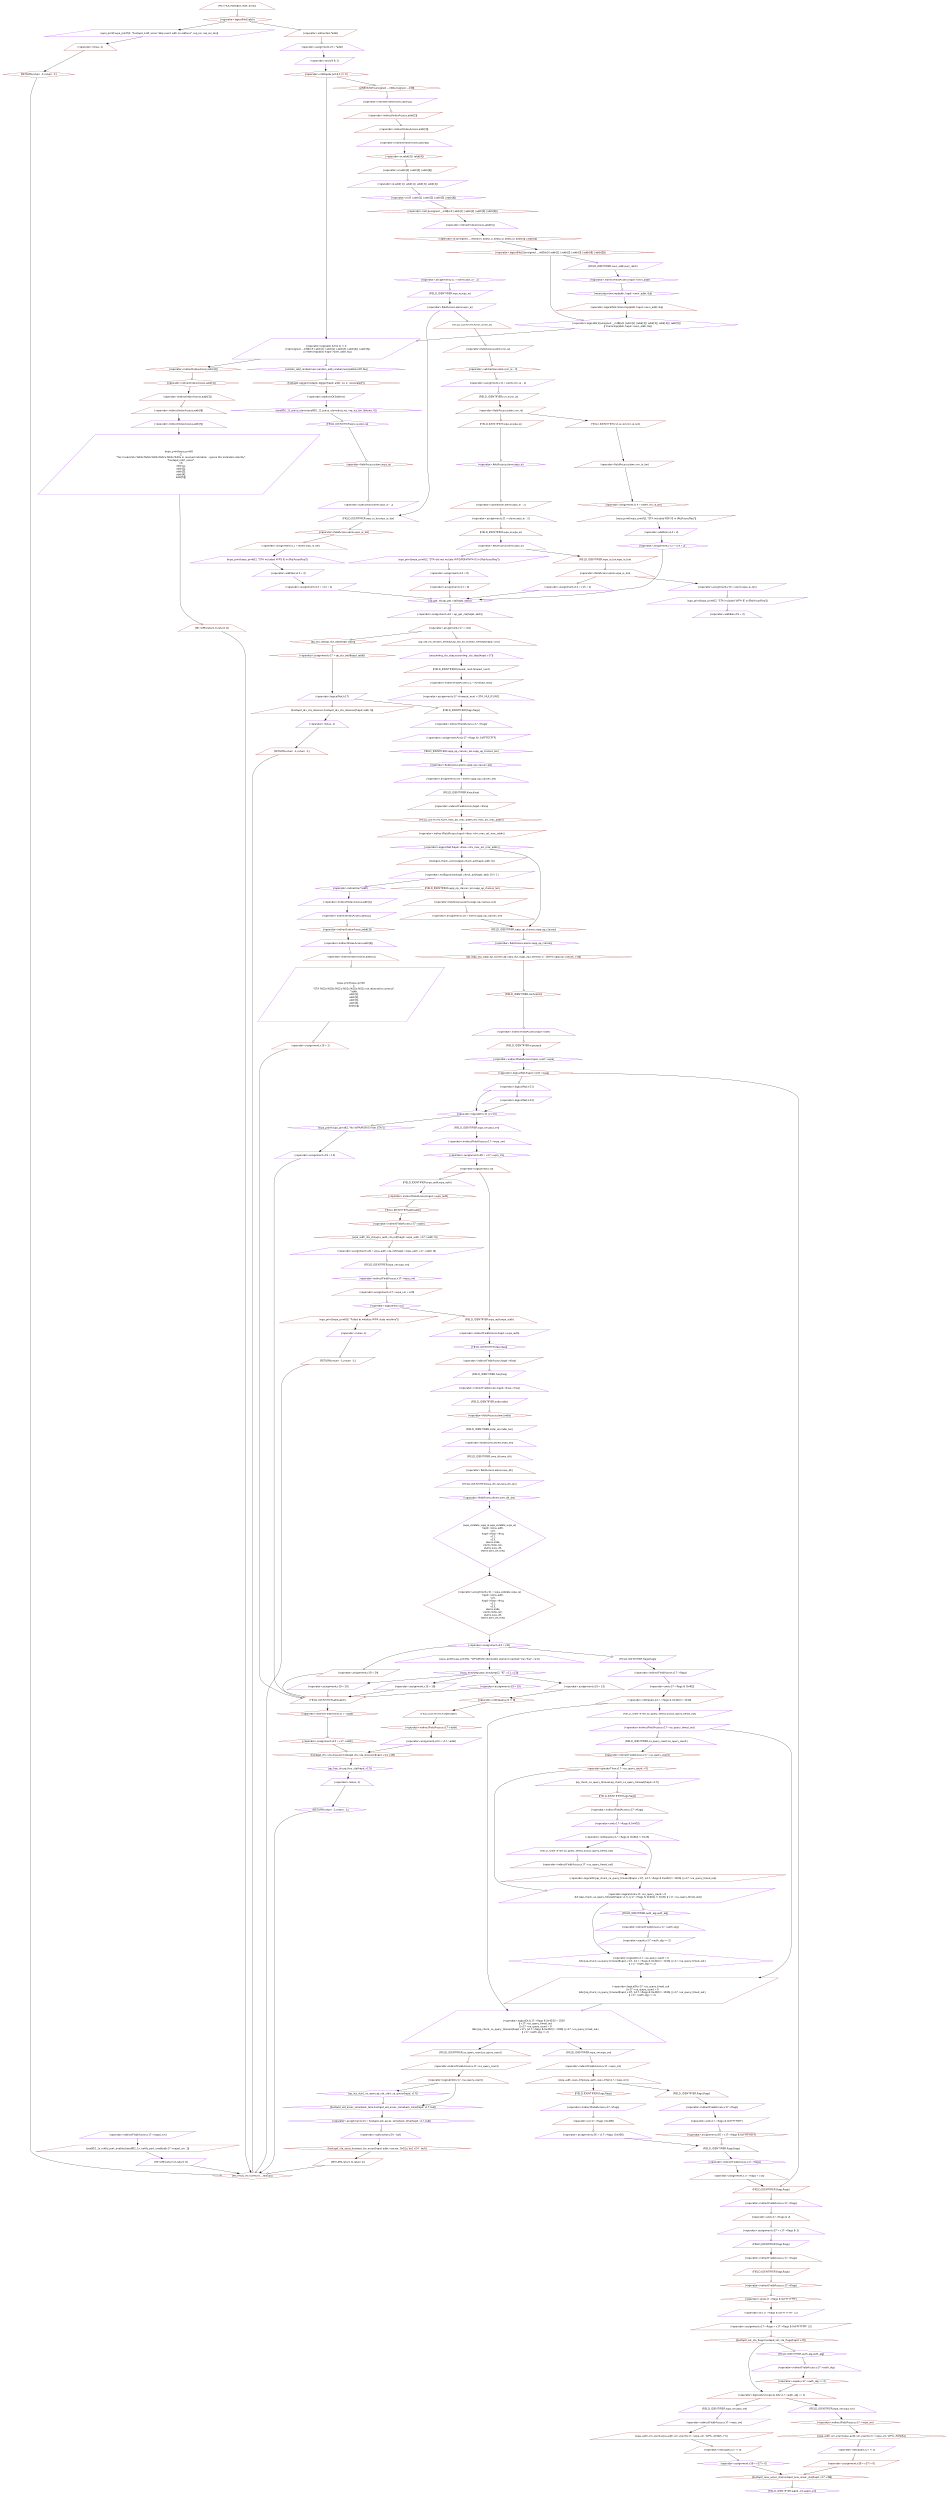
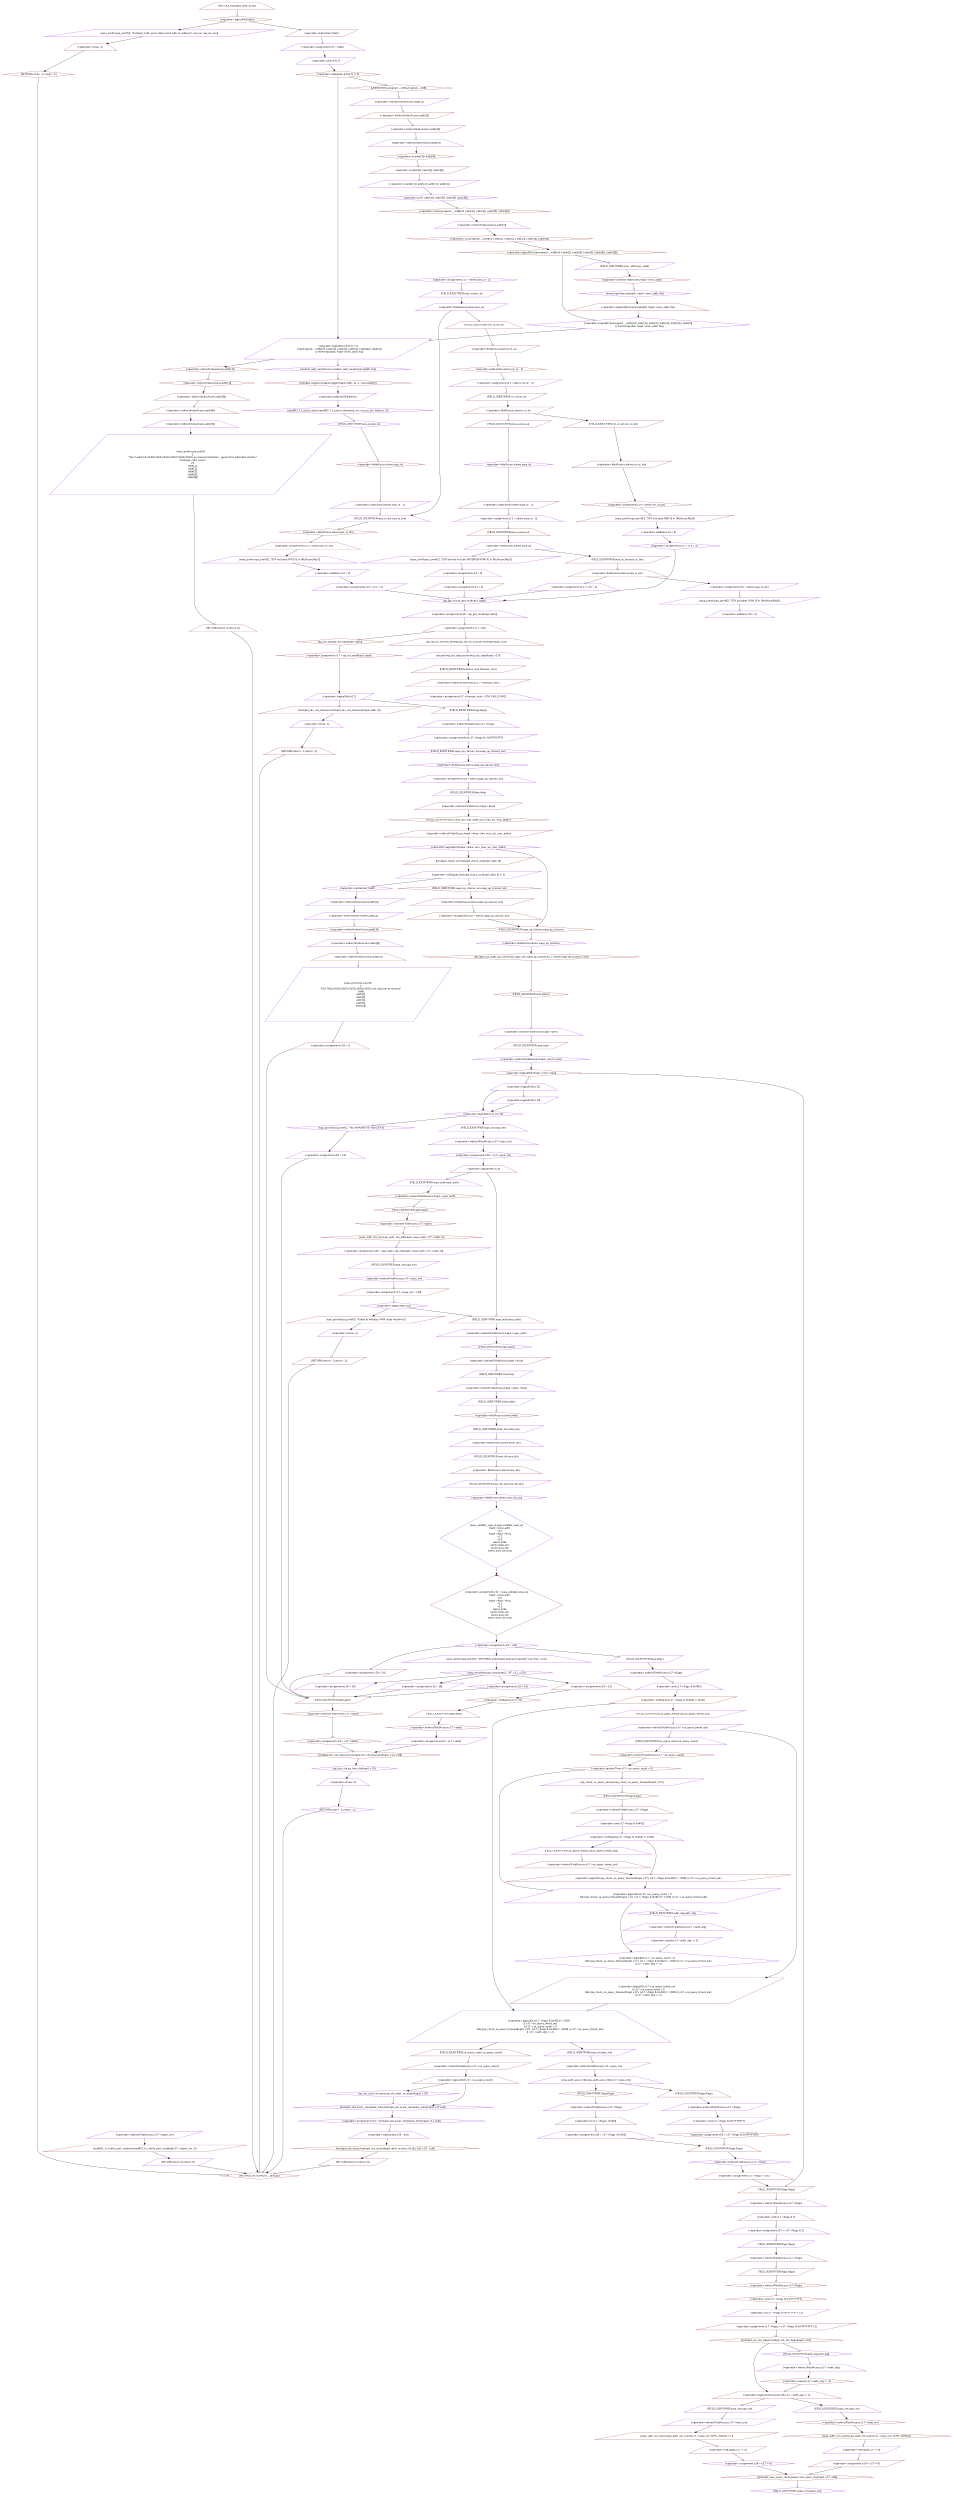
node "(<operator>.indirectFieldAccess,hapd->own_addr)": color purple -> brown
node "(random_add_randomness,random_add_randomness(addressOf, 6u))": label "(random_add_randomness,random_add_randomness(addressOf, 6u))" -> "(random_add_randomness,random_add_randomness(addr, 6u))"
node "(wpa_auth_uses_mfp,wpa_auth_uses_mfp(v17->wpa_sm))": color brown -> purple
